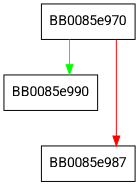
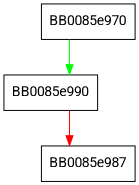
edge "BB0085e970" -> "BB0085e987": now "BB0085e990" -> "BB0085e987"
